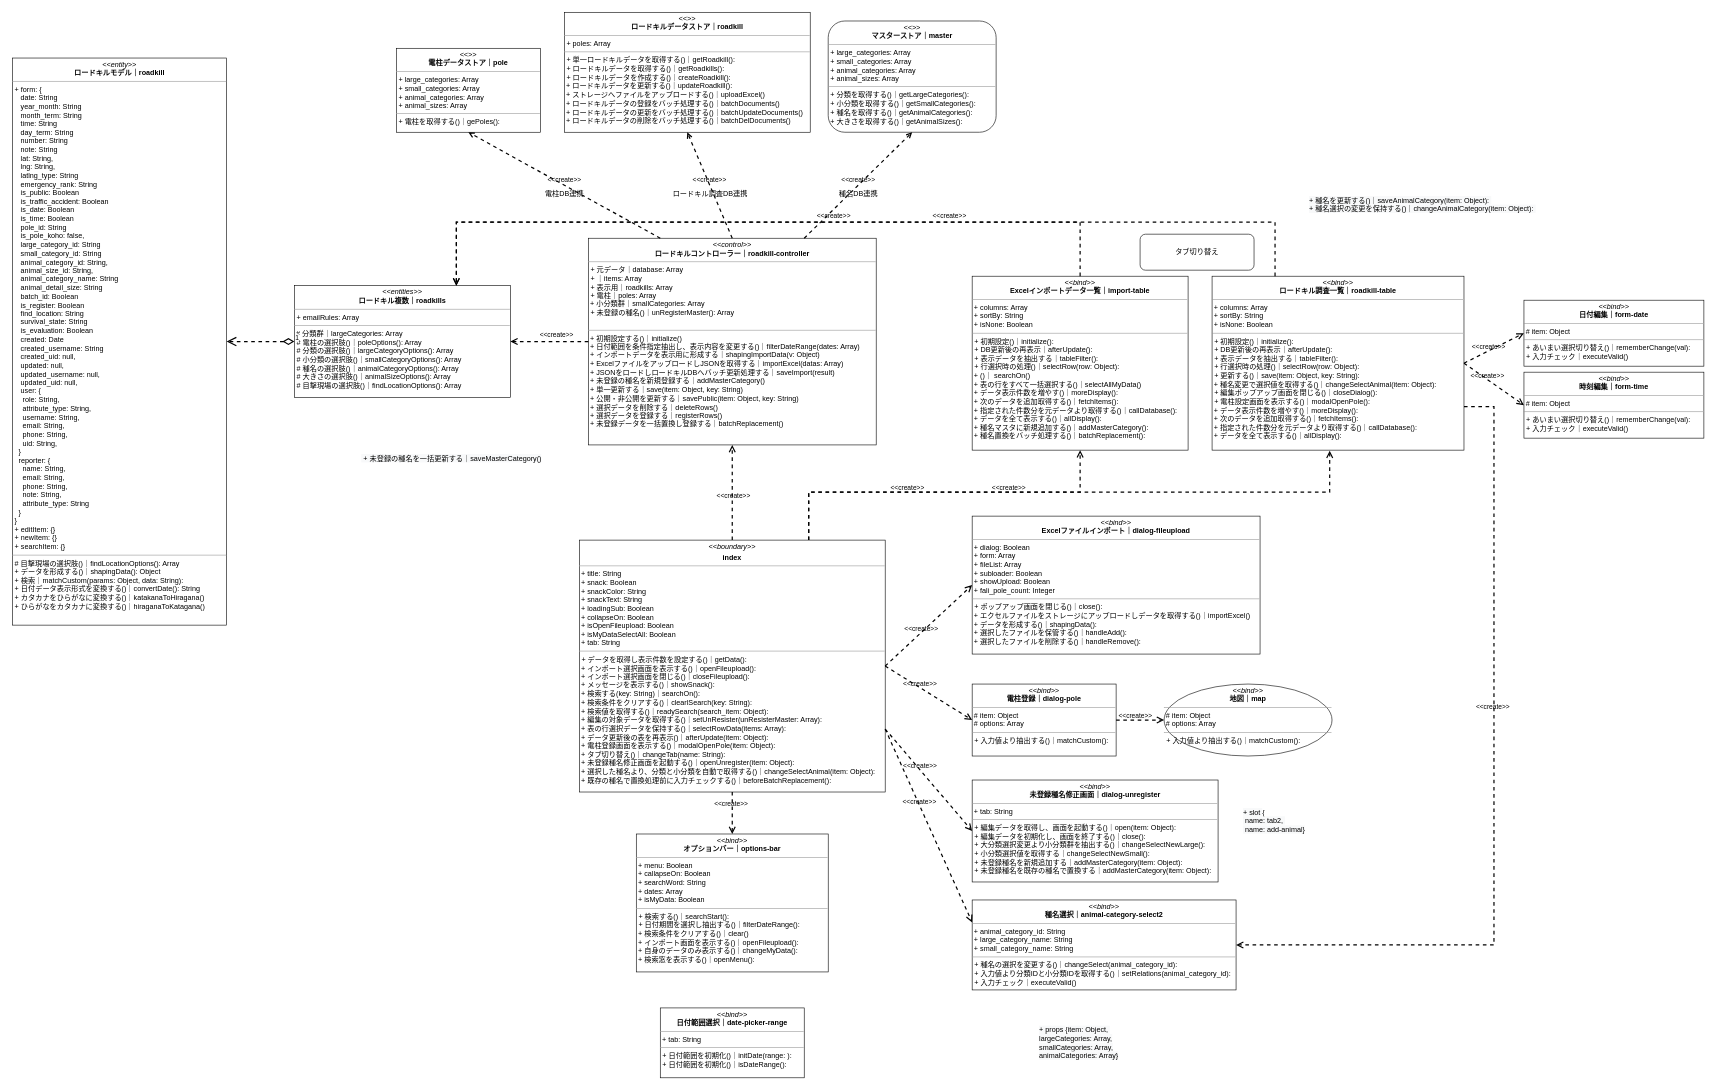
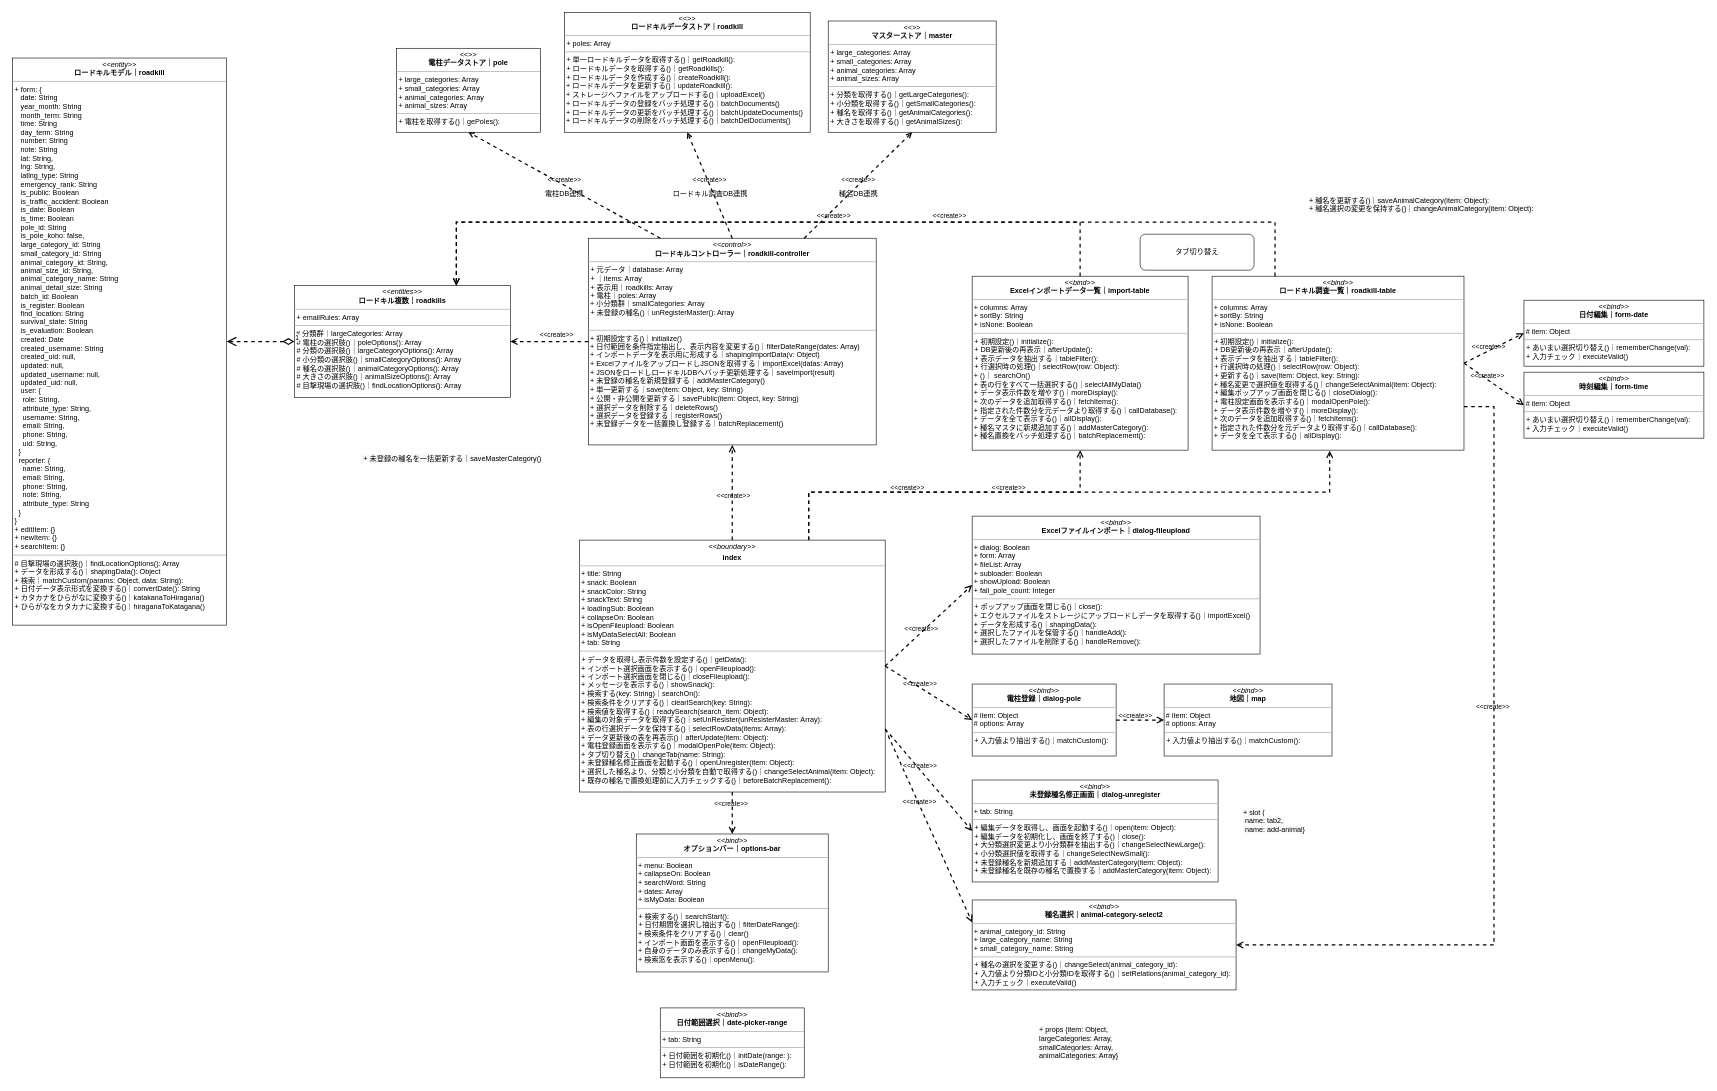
node "<<>> マスターストア｜master + large_categories: Array + small_categories: Array + animal_categories: Array + animal_sizes: Array + 分類を取得する()｜getLargeCategories(): + 小分類を取得する()｜getSmallCategories(): + 種名を取得する()｜getAnimalCategories(): + 大きさを取得する()｜getAnimalSizes():": shape rounded rectangle -> rectangle
node "<<bind>> 地図｜map # item: Object # options: Array + 入力値より抽出する()｜matchCustom():": shape ellipse -> rectangle
